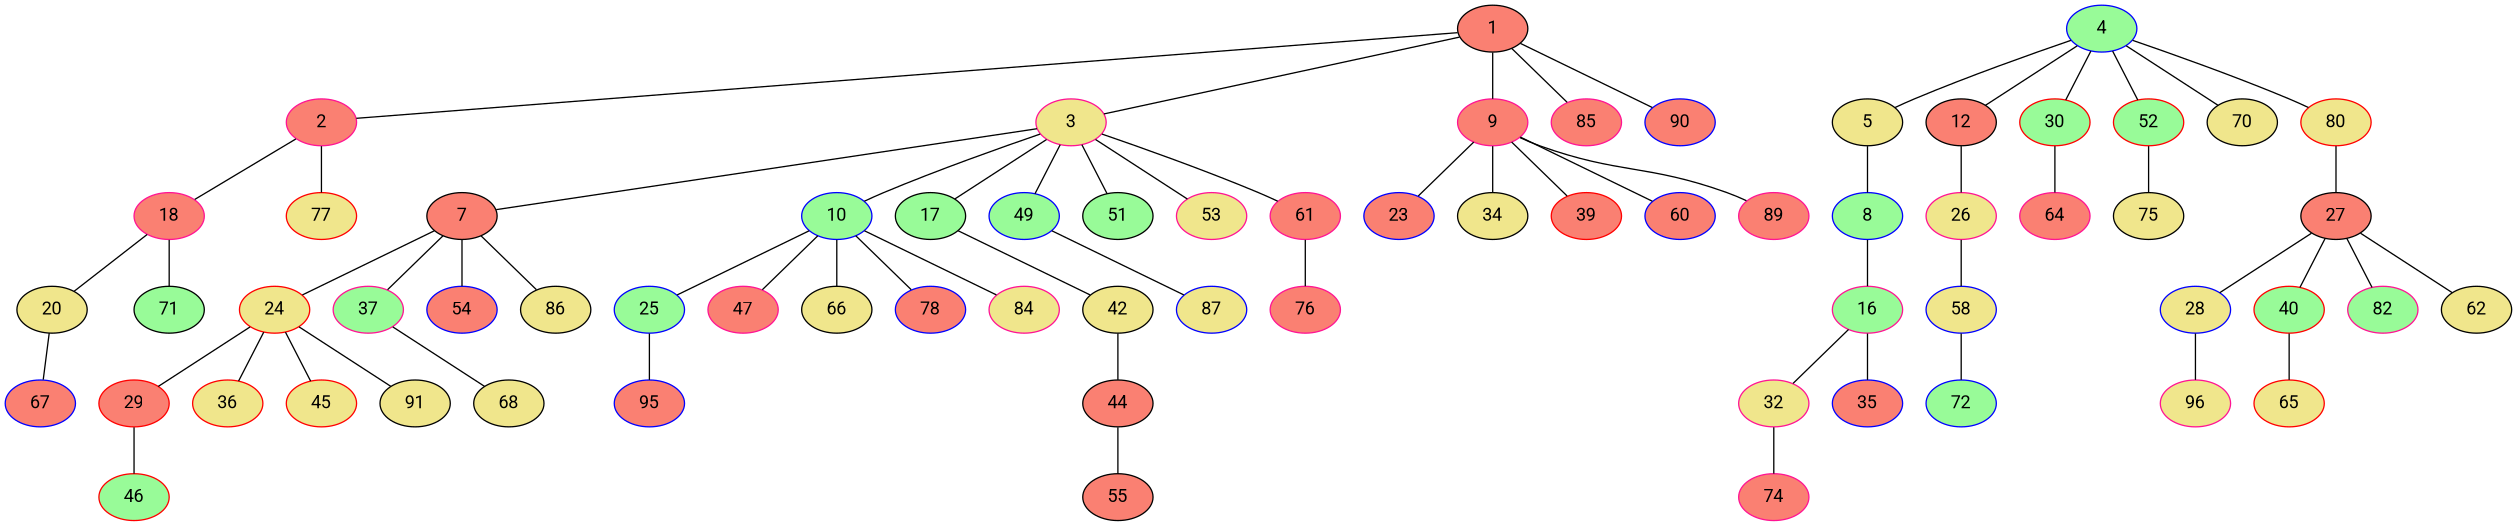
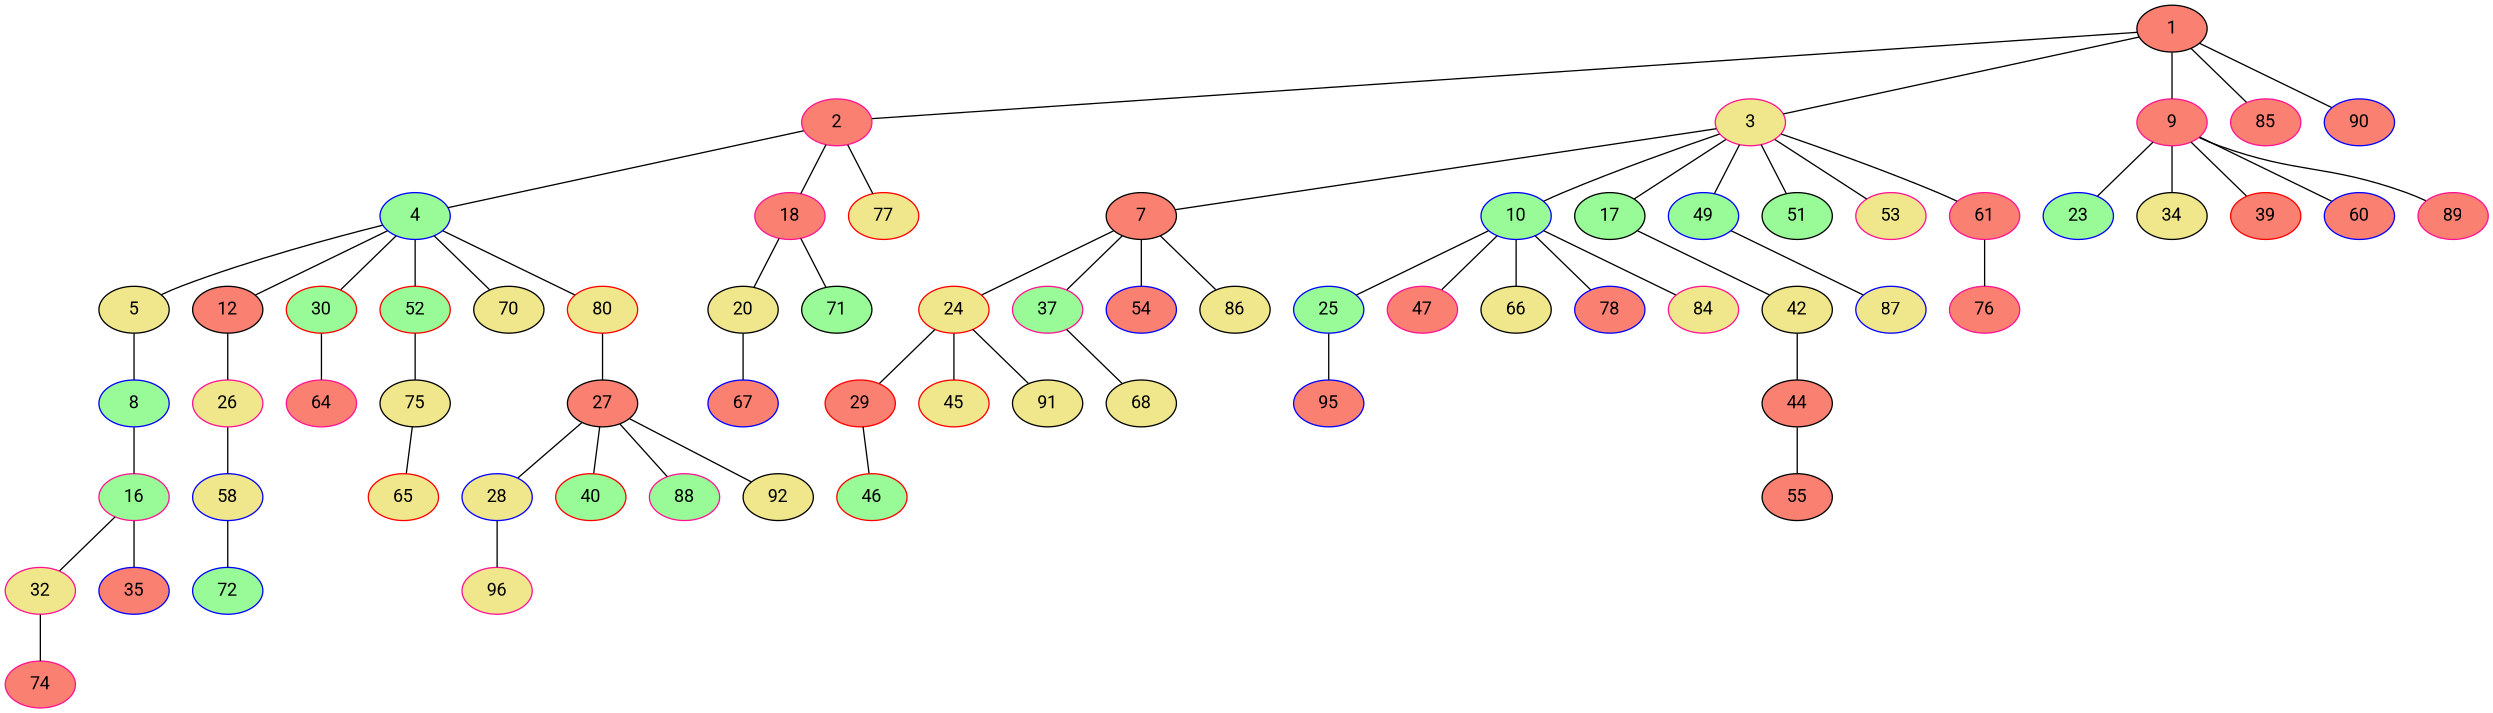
edge "2" -- "4": added
node "23": fillcolor salmon -> palegreen
node "82": label "82" -> "88"
node "62": label "62" -> "92"
edge "40" -- "65": now "75" -- "65"
node "36": removed
